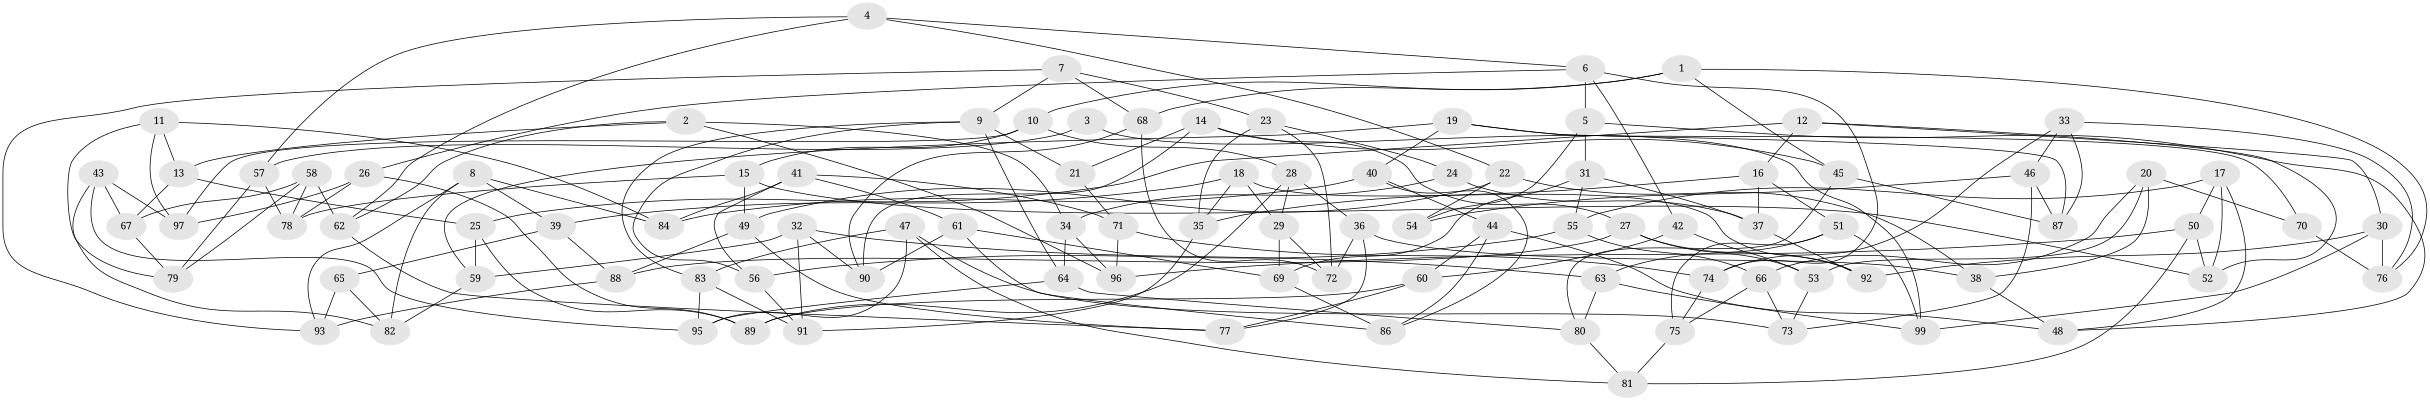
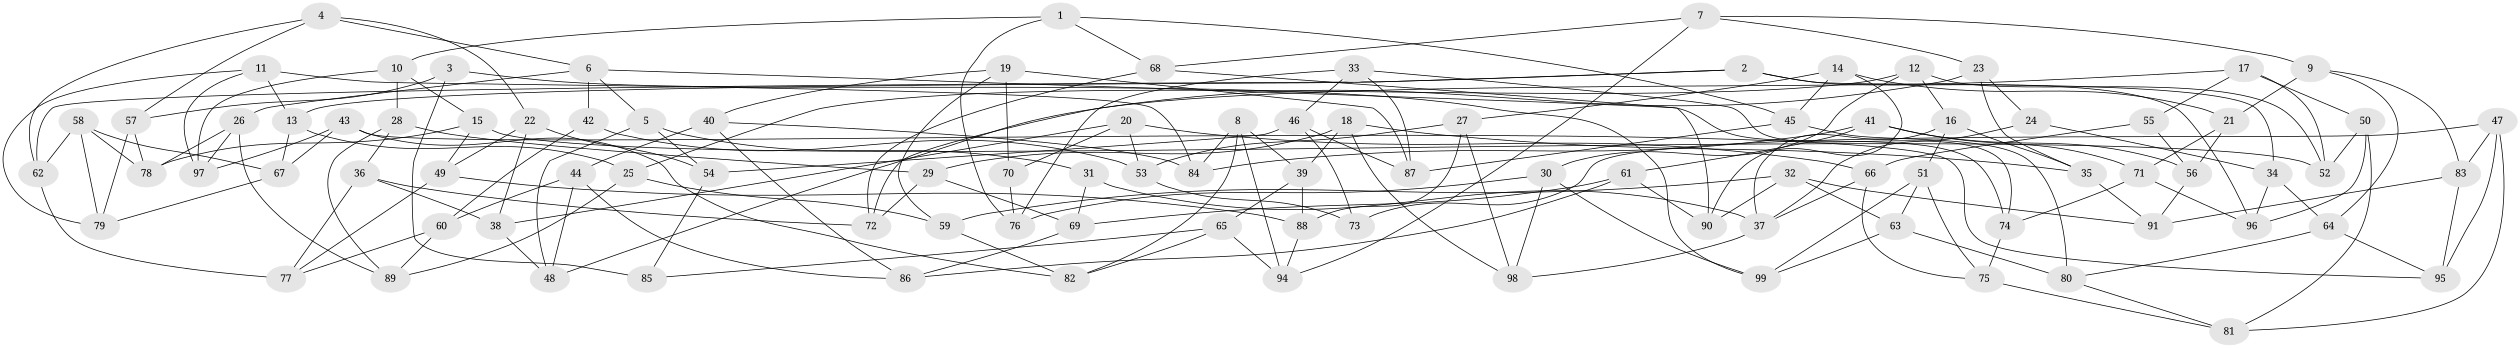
edge "9" -- "56": now "21" -- "56"
edge "31" -- "55": removed
node "85": added
node "92": label "92" -> "98"
edge "66" -- "73": now "66" -- "37"
node "93": label "93" -> "94"
